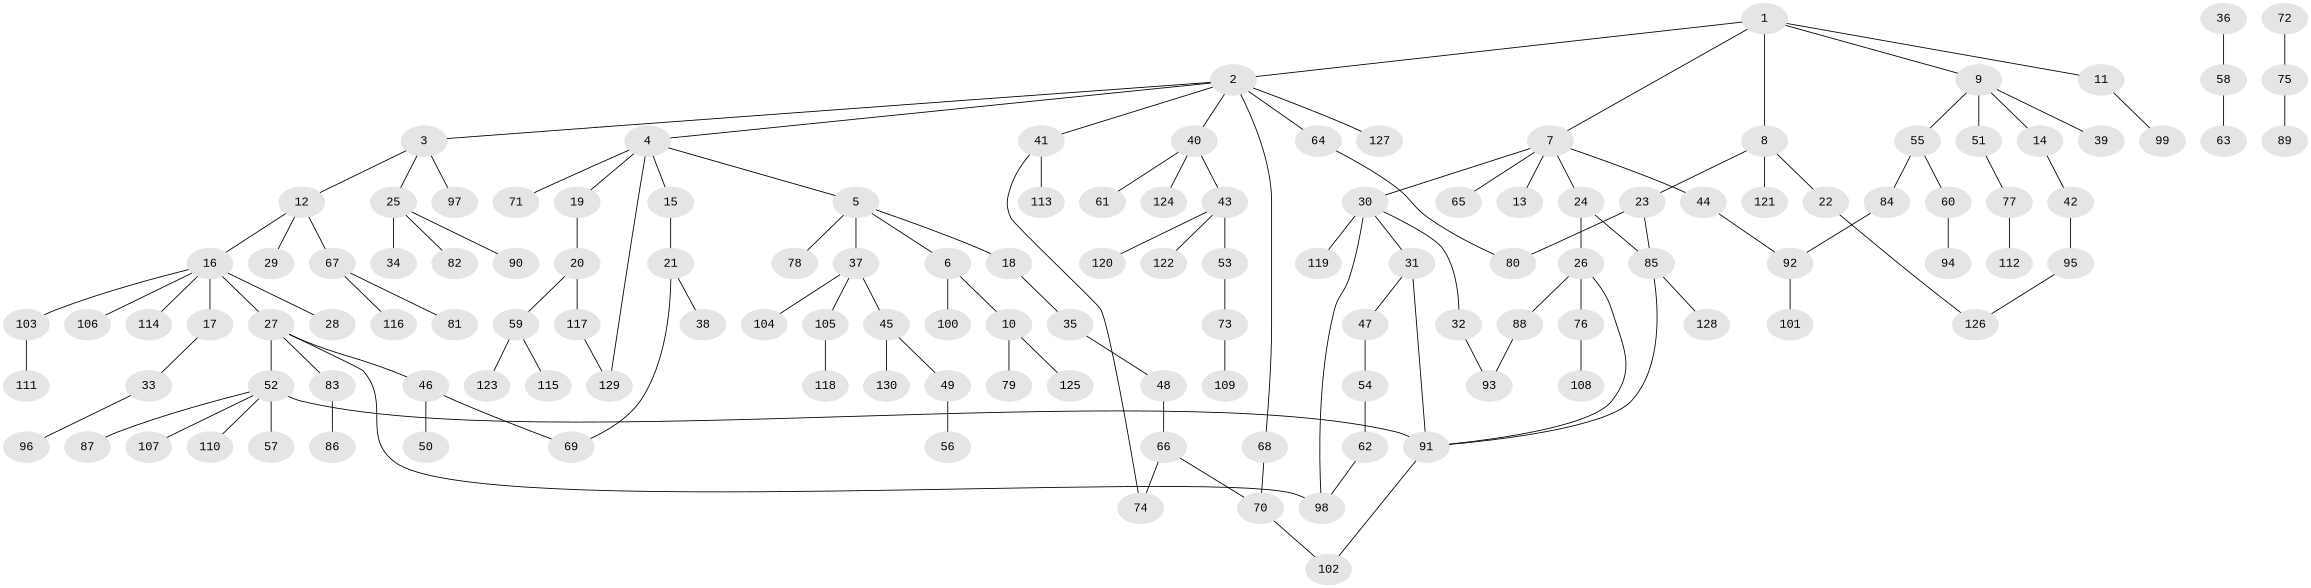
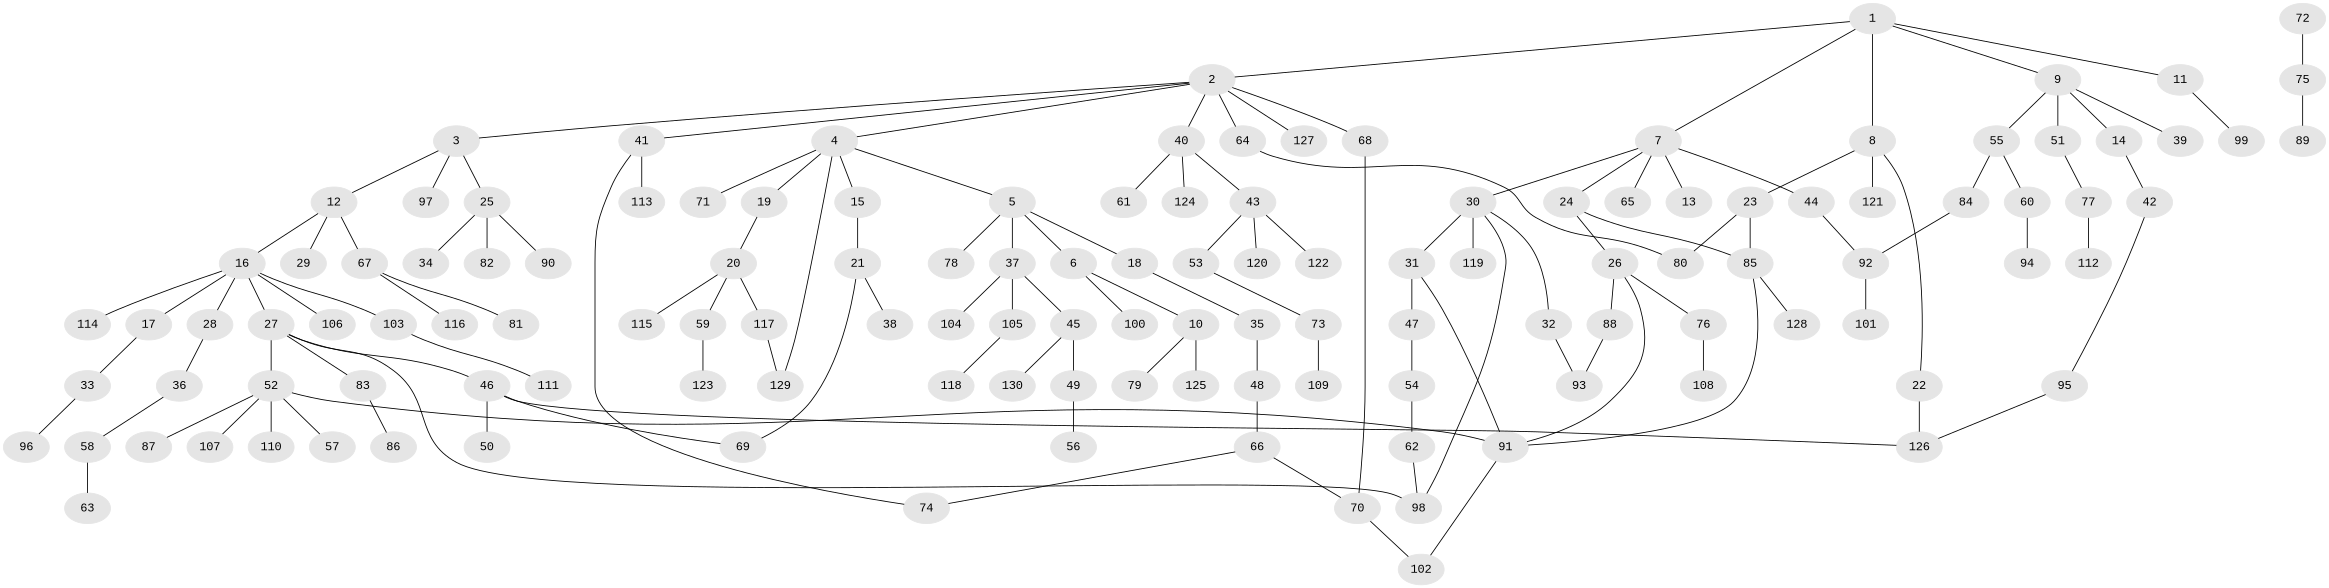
edge "28" -- "36": added
edge "59" -- "115": now "20" -- "115"
edge "46" -- "126": added
